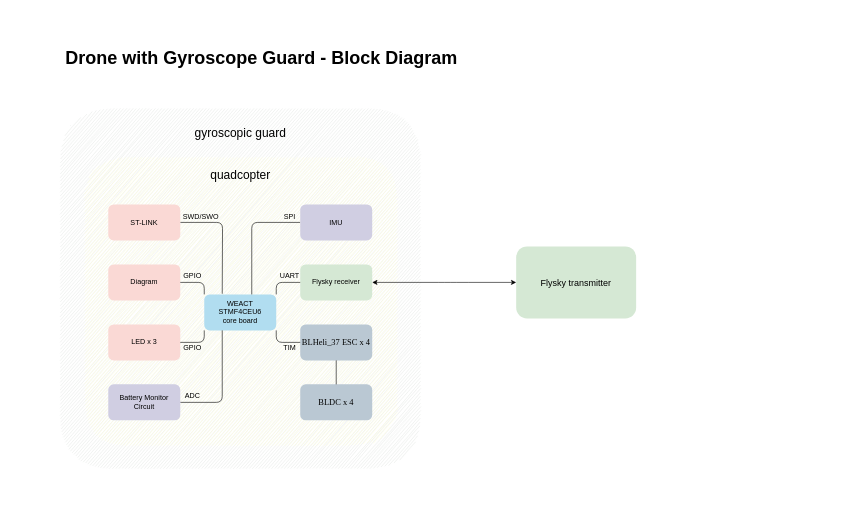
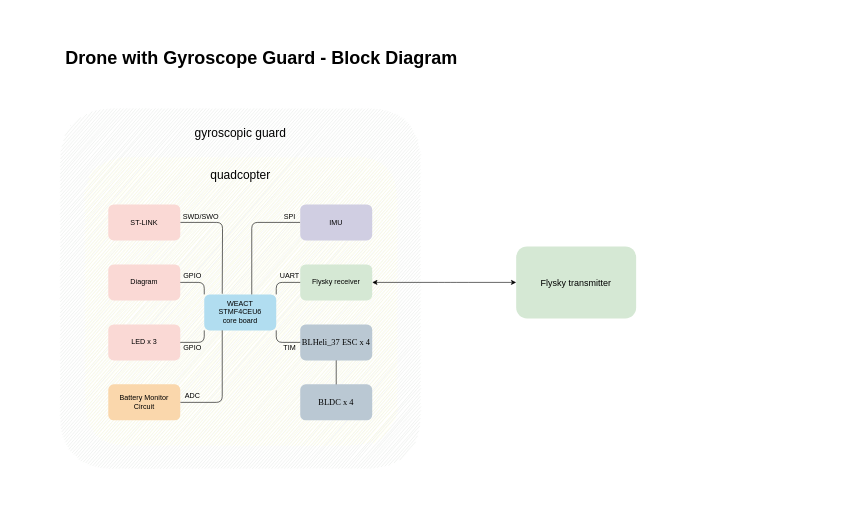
node "Battery Monitor Circuit": fillcolor #d0cee2 -> #fad7ac
